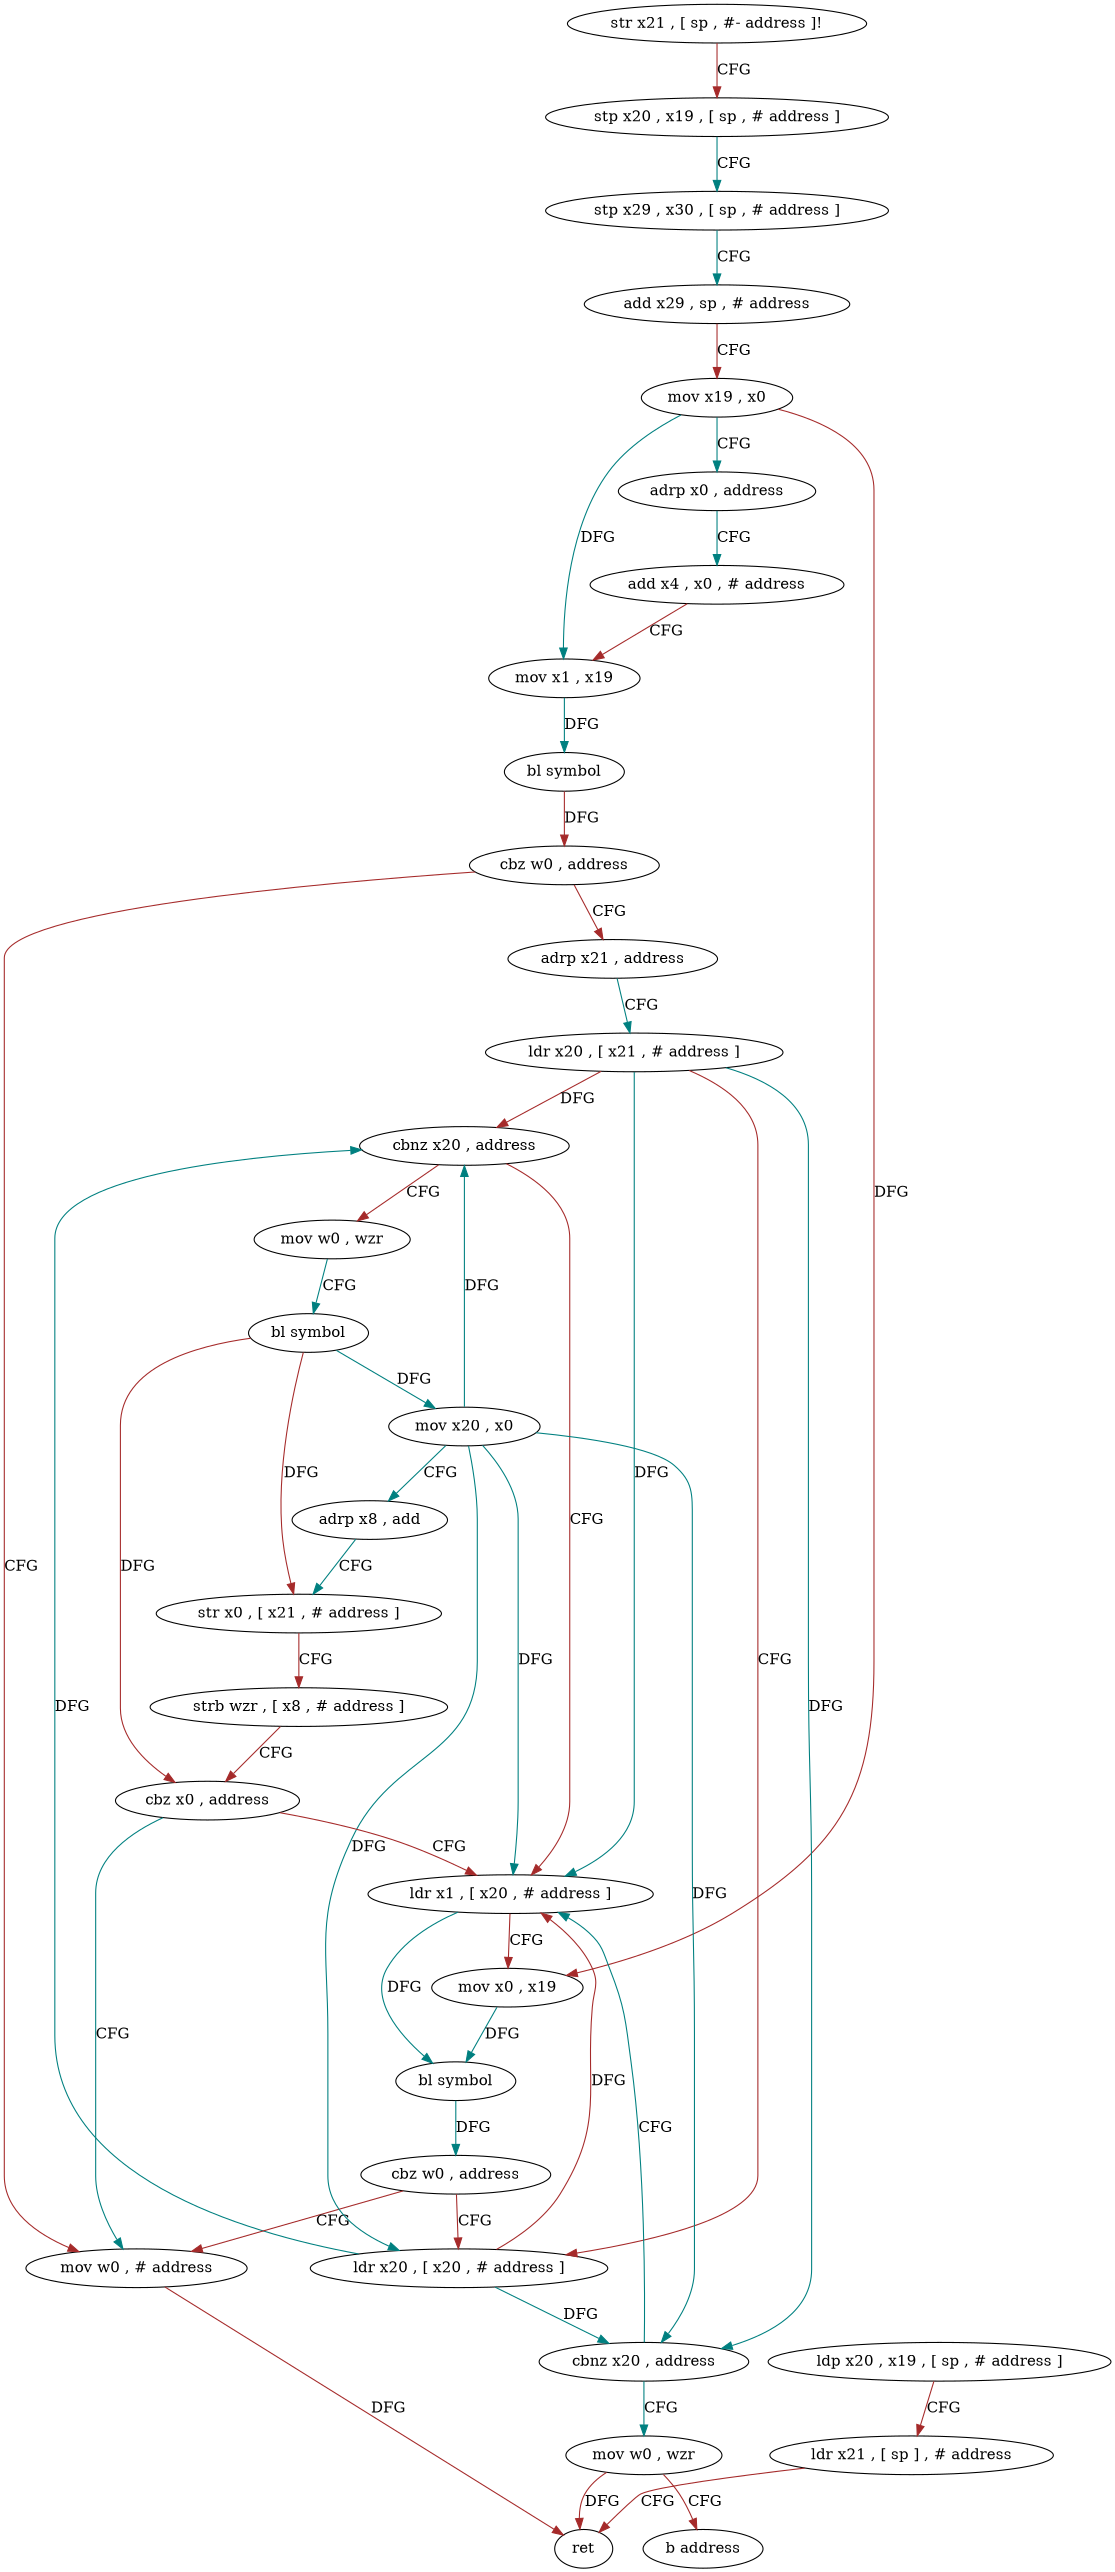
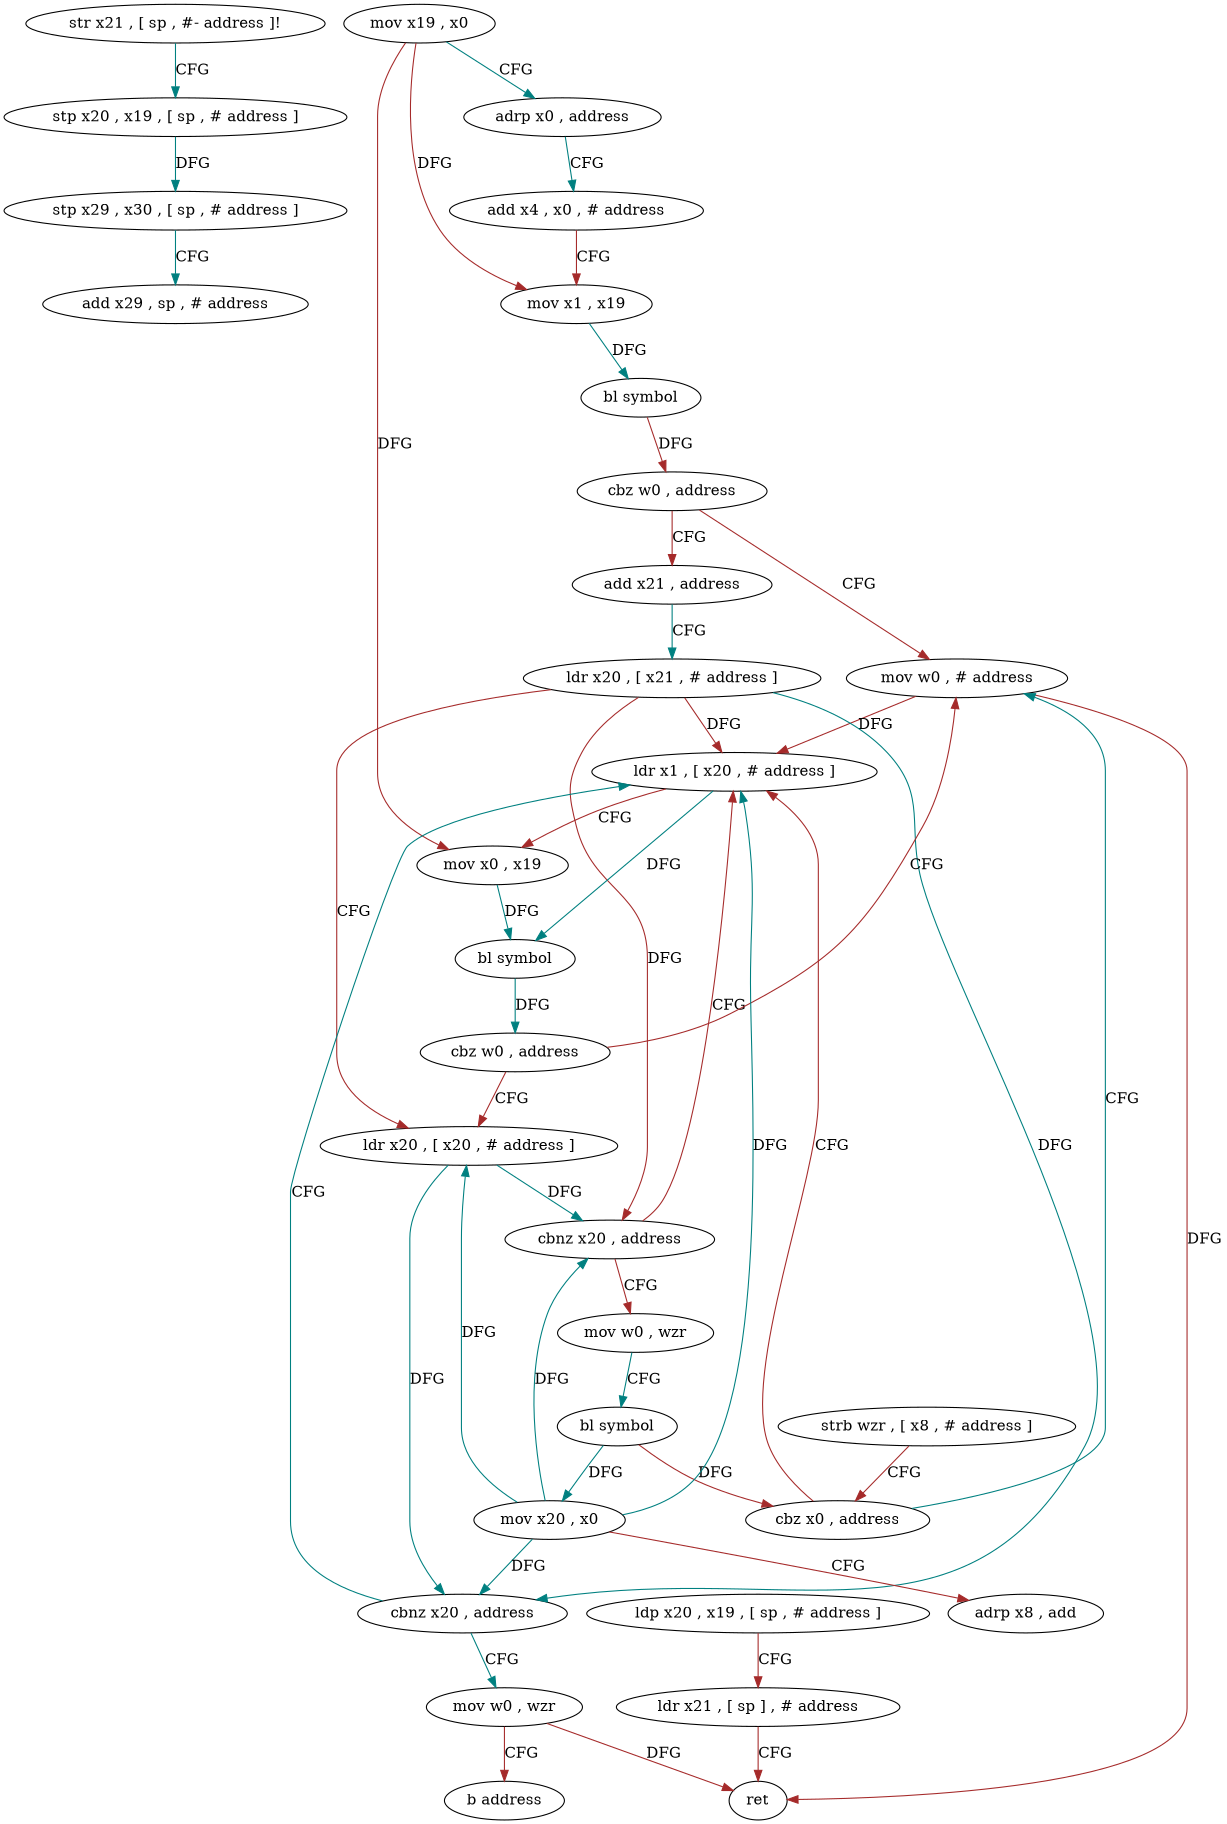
edge "str x21 , [ sp , #- address ]!" -> "stp x20 , x19 , [ sp , # address ]": color brown -> teal
edge "stp x20 , x19 , [ sp , # address ]" -> "stp x29 , x30 , [ sp , # address ]": label "CFG" -> "DFG"
edge "add x29 , sp , # address" -> "mov x19 , x0": removed, label "CFG"
edge "mov x19 , x0" -> "mov x1 , x19": color teal -> brown
node "adrp x21 , address": label "adrp x21 , address" -> "add x21 , address"
edge "mov x20 , x0" -> "adrp x8 , add": color teal -> brown
edge "ldr x20 , [ x21 , # address ]" -> "ldr x1 , [ x20 , # address ]": color teal -> brown
node "str x0 , [ x21 , # address ]": removed
edge "ldr x20 , [ x20 , # address ]" -> "ldr x1 , [ x20 , # address ]": now "mov w0 , # address" -> "ldr x1 , [ x20 , # address ]"
